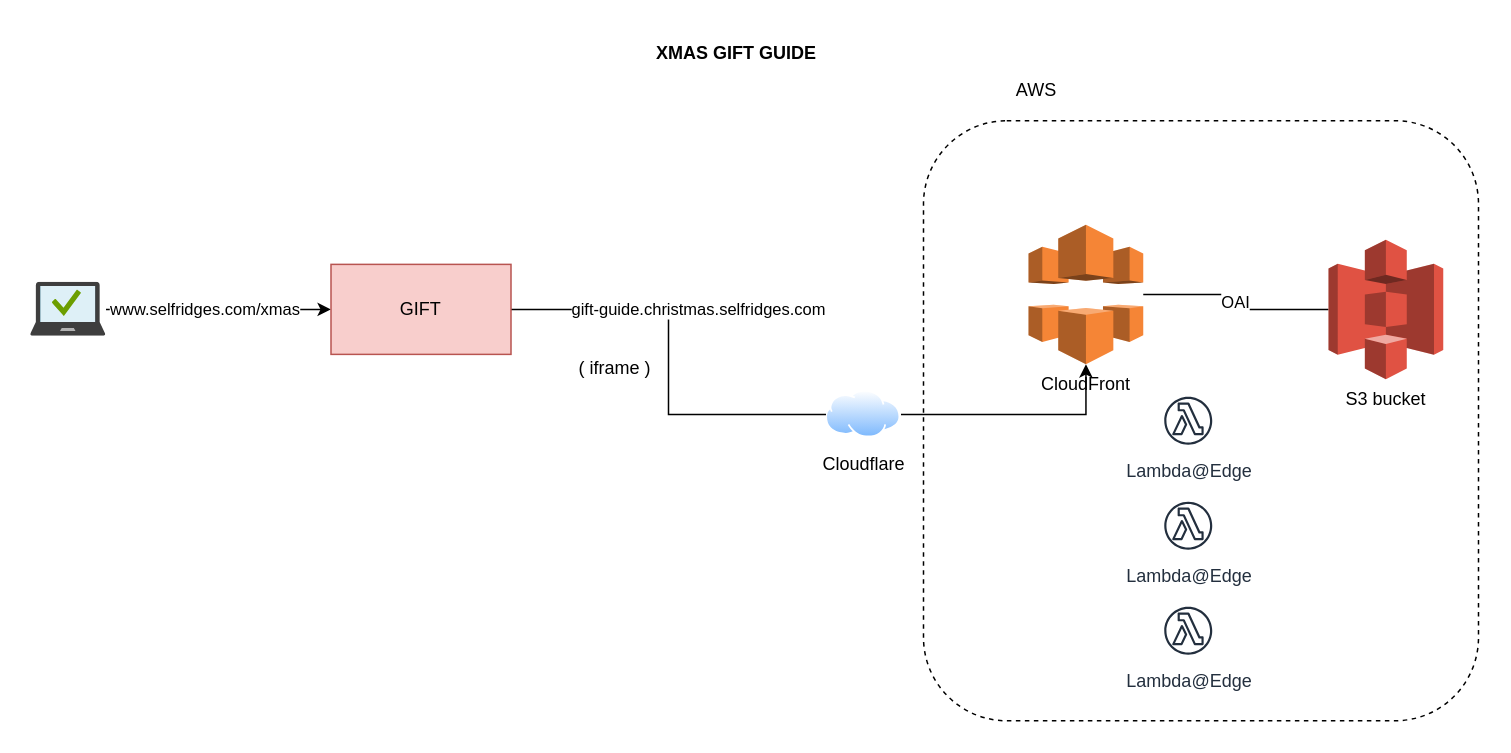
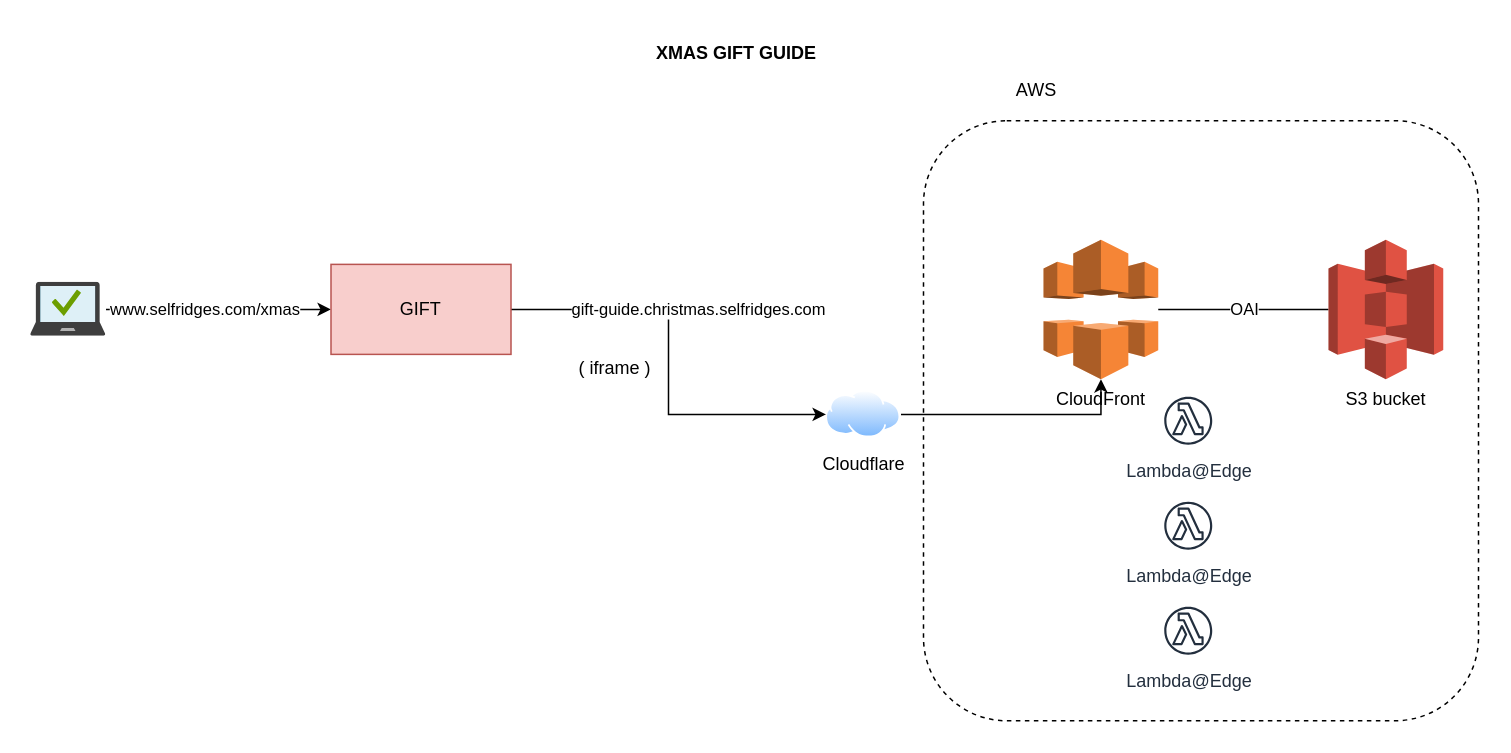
node "CloudFront": moved (1086, 294) -> (1101, 309)
edge "GIFT" -- "Cloudflare": arrowhead none -> classic
